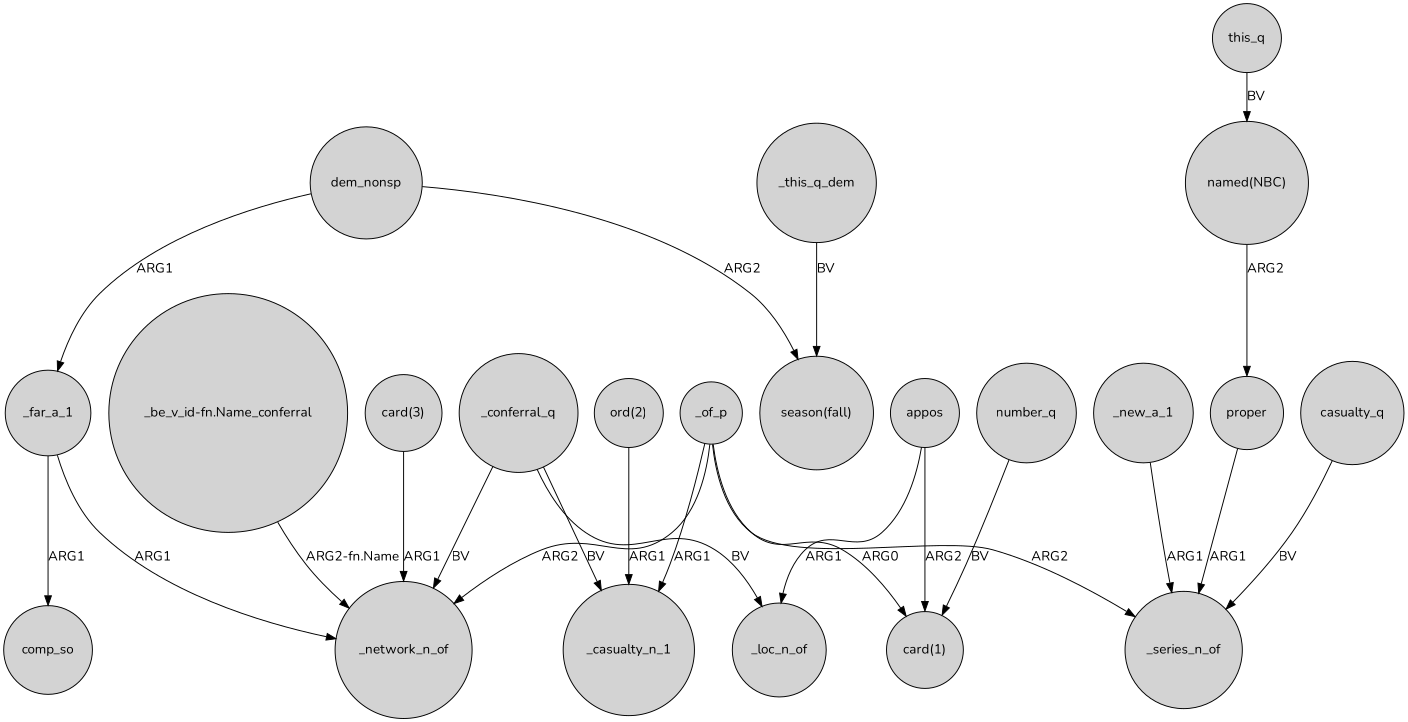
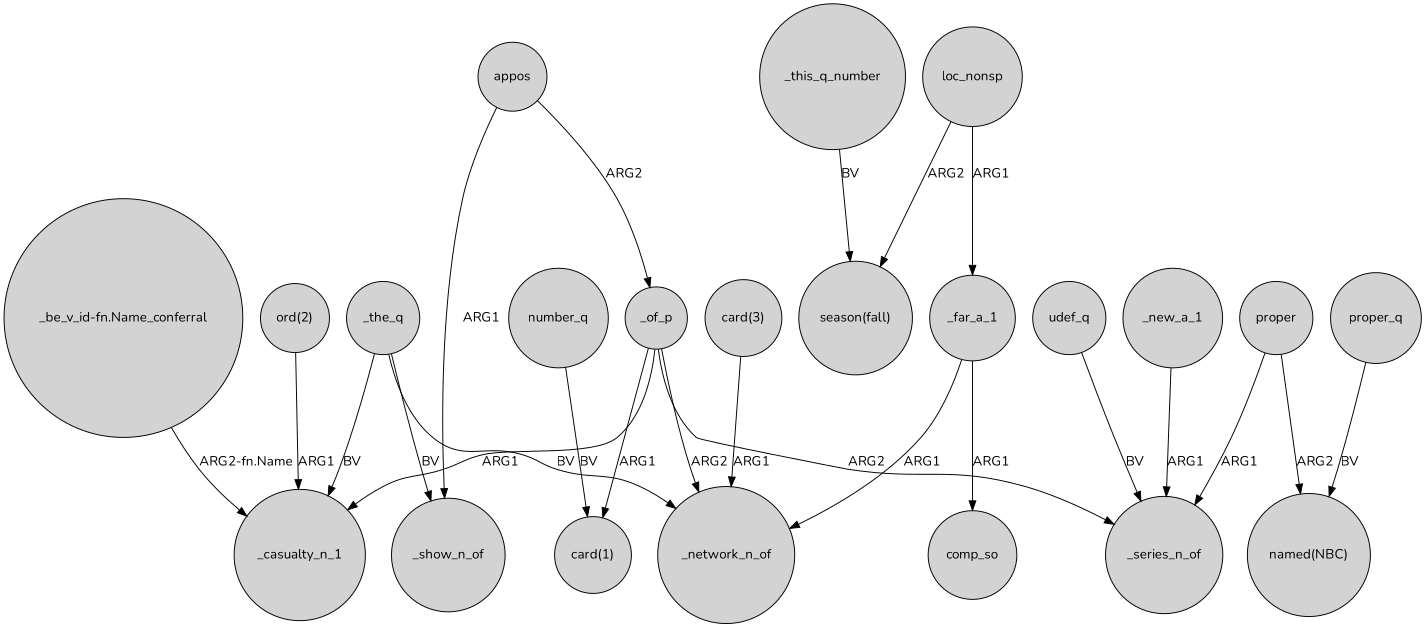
node "this_q": label "this_q" -> "proper_q"
node "dem_nonsp": label "dem_nonsp" -> "loc_nonsp"
node "_this_q_dem": label "_this_q_dem" -> "_this_q_number"
edge "named(NBC)" -> "proper": reversed
node "_conferral_q": label "_conferral_q" -> "_the_q"
node "casualty_q": label "casualty_q" -> "udef_q"
edge "appos" -> "card(1)": now "appos" -> "_of_p"
edge "_of_p" -> "card(1)": label "ARG0" -> "ARG1"
edge "_be_v_id-fn.Name_conferral" -> "_network_n_of": now "_be_v_id-fn.Name_conferral" -> "_casualty_n_1"
node "_loc_n_of": label "_loc_n_of" -> "_show_n_of"
